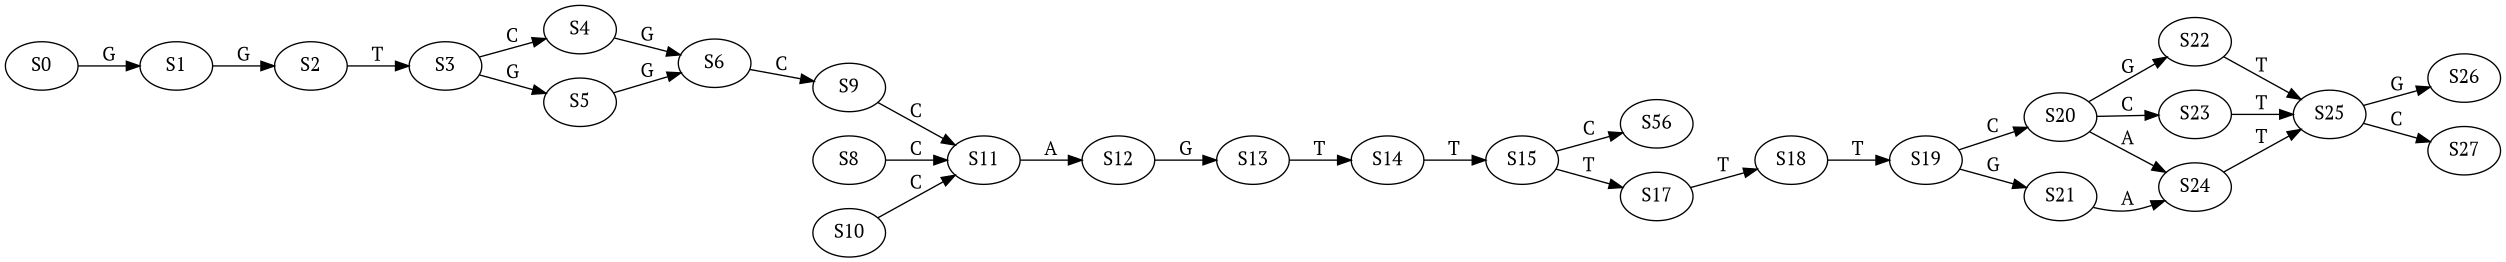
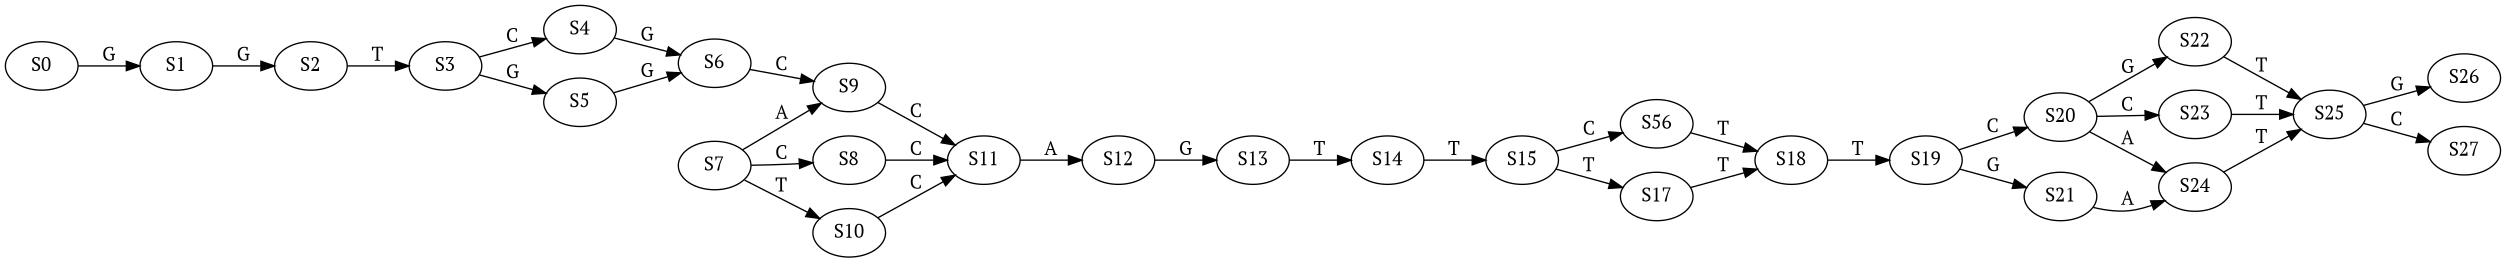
edge "S56" -> "S18": added, label "T"
node "S7": added
